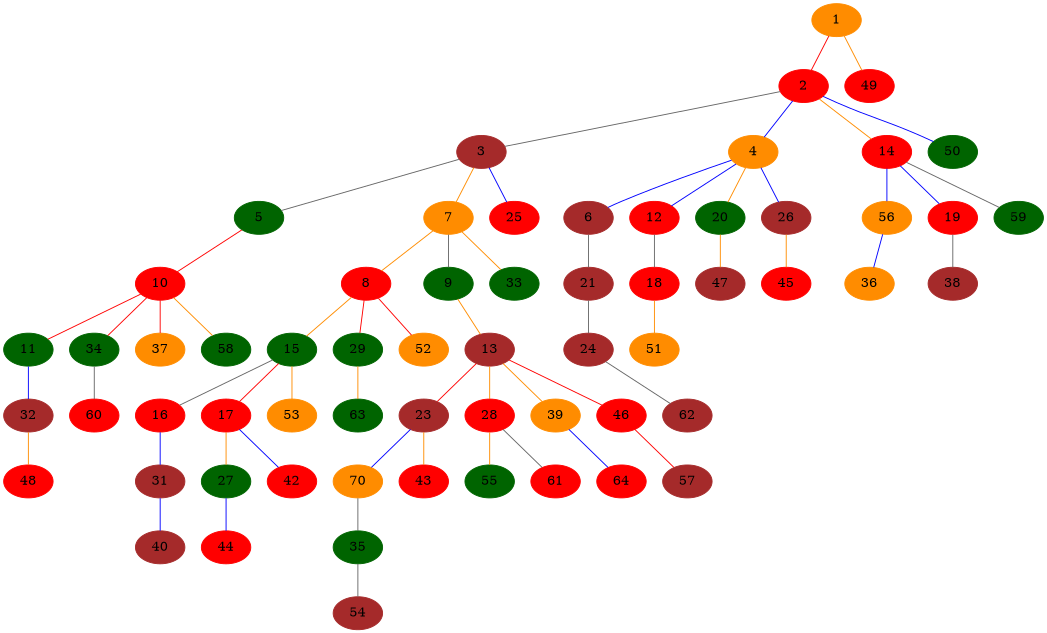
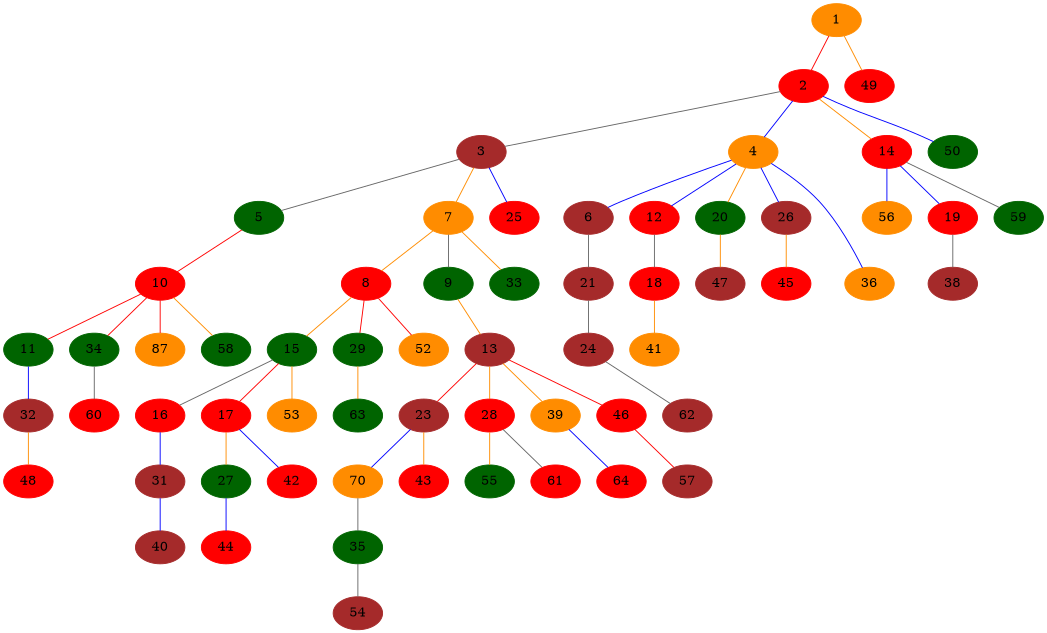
edge "56" -- "36": now "4" -- "36"
node "37": label "37" -> "87"
node "51": label "51" -> "41"
